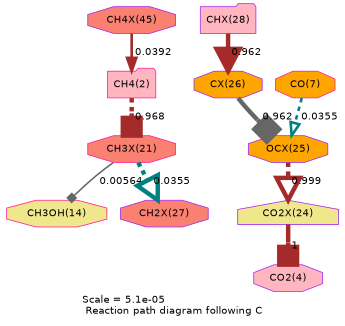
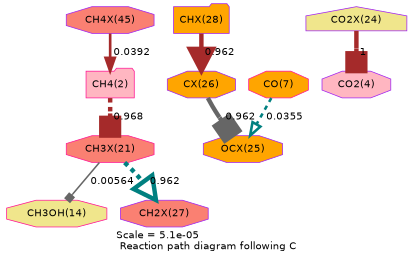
node "CHX(28)": fillcolor lightpink -> orange
edge "OCX(25)" -> "CO2X(24)": removed, label "0.999"
edge "CH3X(21)" -> "CH2X(27)": label " 0.0355" -> " 0.962"
